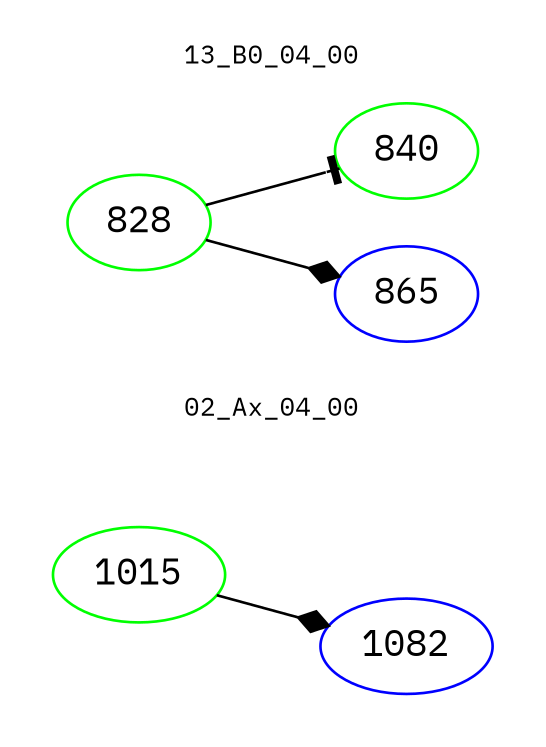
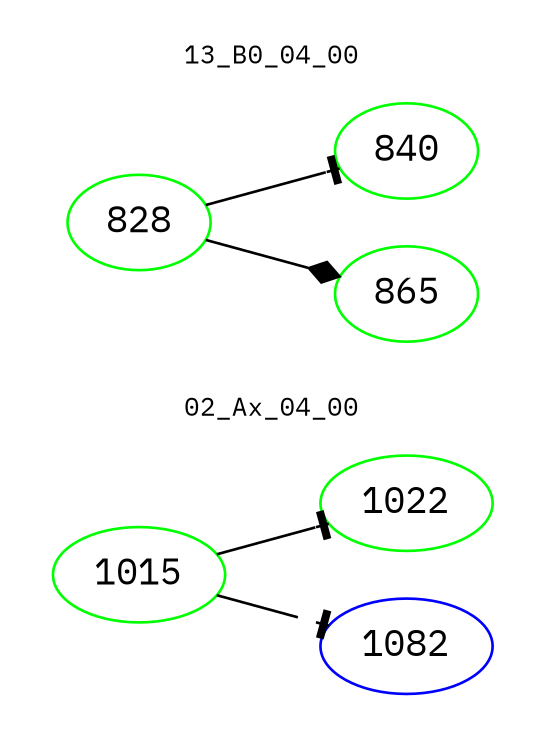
node "865": color blue -> green
node "1022": added
edge "1015" -> "1082": arrowhead diamond -> tee
